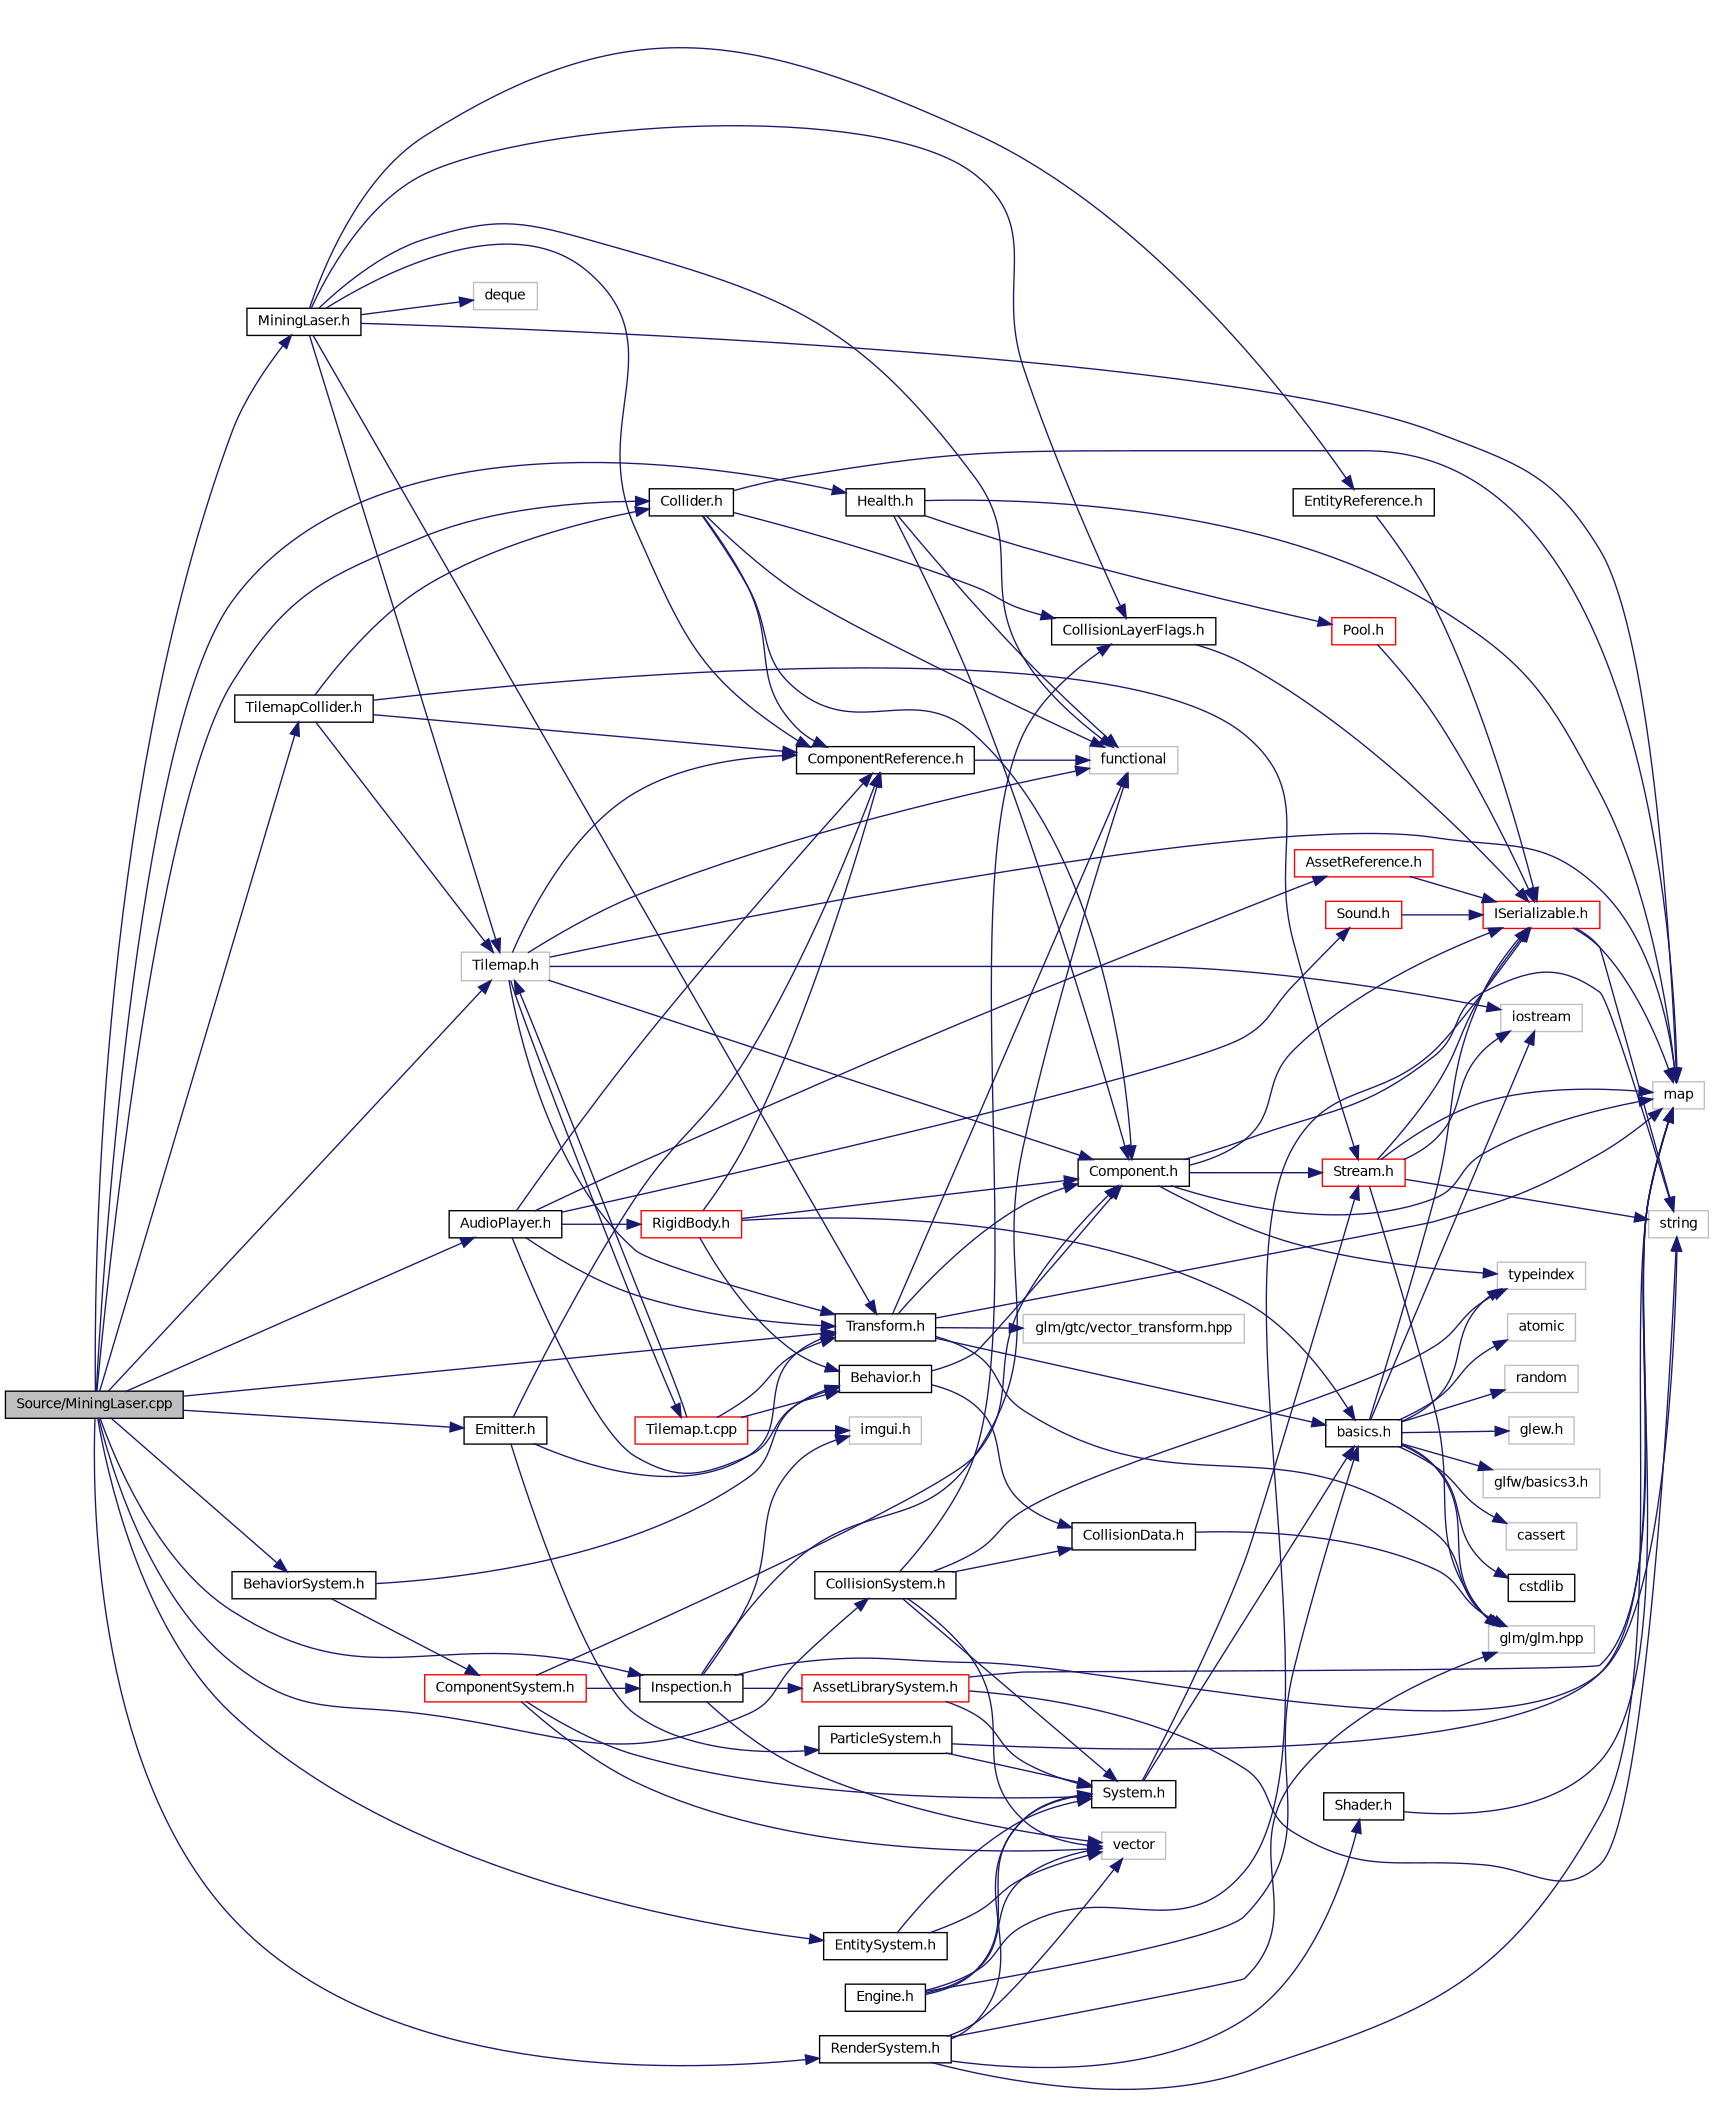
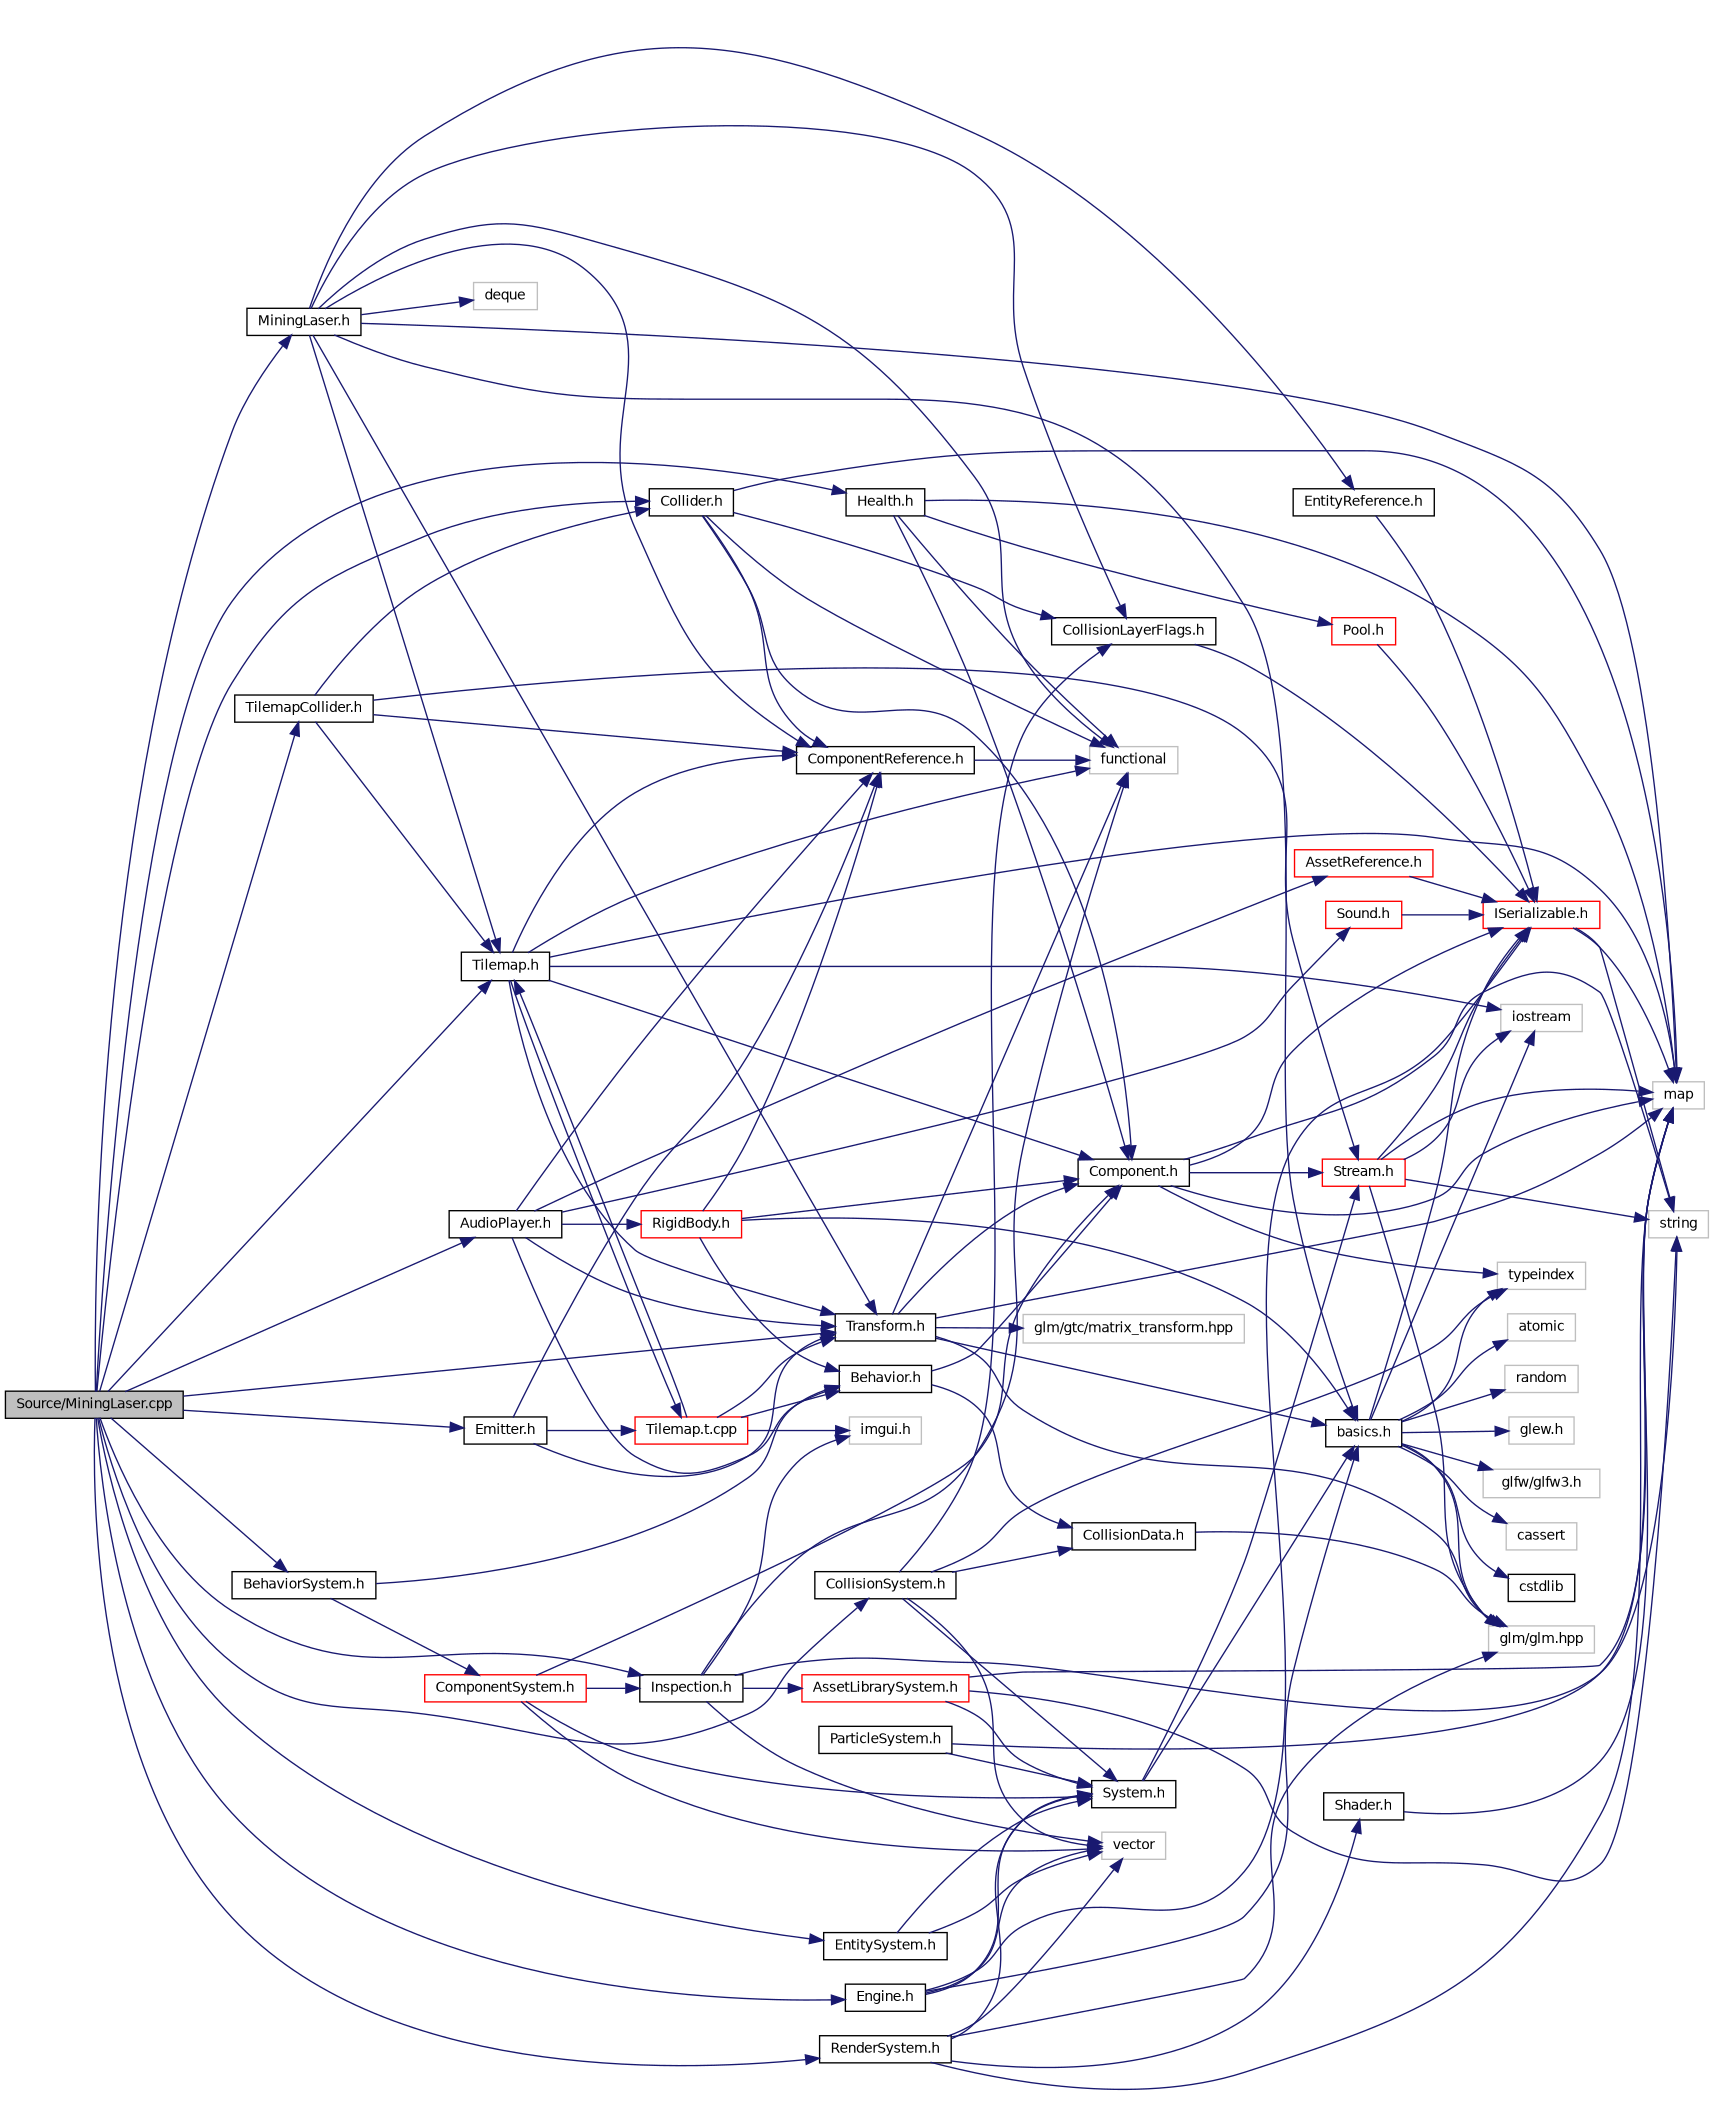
edge "MiningLaser.h" -> "basics.h": added
node "Tilemap.h": color grey75 -> black
node "glm/gtc/vector_transform.hpp": label "glm/gtc/vector_transform.hpp" -> "glm/gtc/matrix_transform.hpp"
node "glfw/basics3.h": label "glfw/basics3.h" -> "glfw/glfw3.h"
edge "Emitter.h" -> "ParticleSystem.h": now "Emitter.h" -> "Tilemap.t.cpp"
edge "Source/MiningLaser.cpp" -> "Engine.h": added
